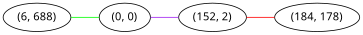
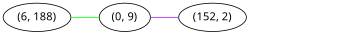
node "(6, 688)": label "(6, 688)" -> "(6, 188)"
node "(0, 0)": label "(0, 0)" -> "(0, 9)"
node "(184, 178)": removed
